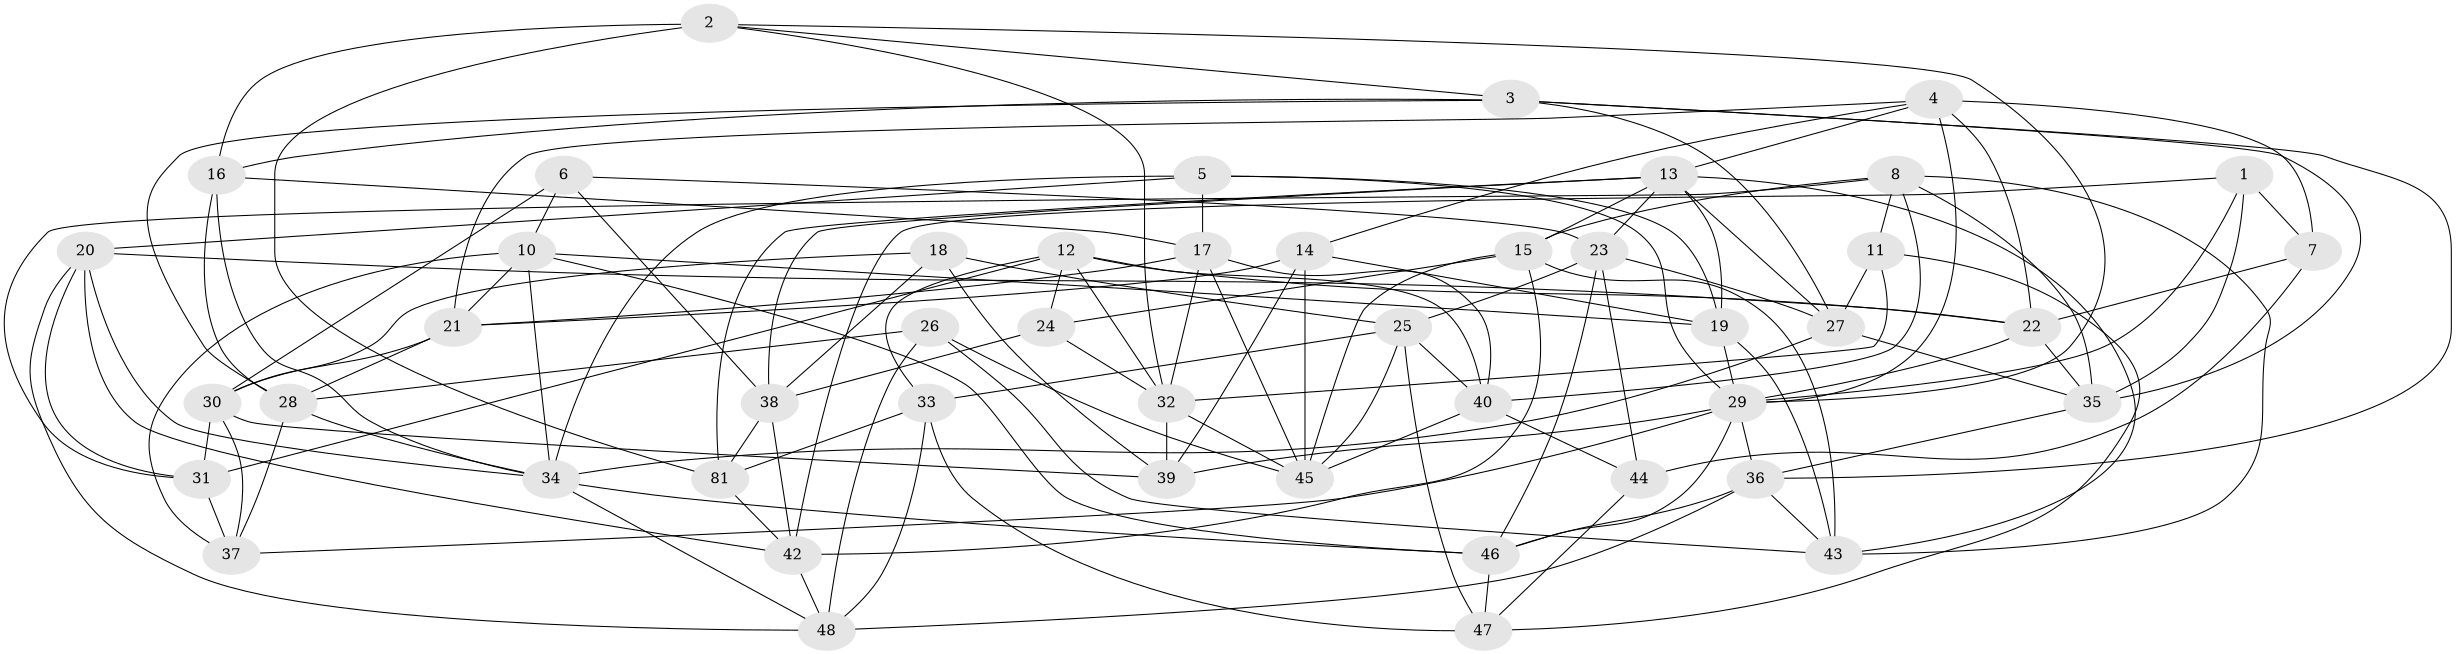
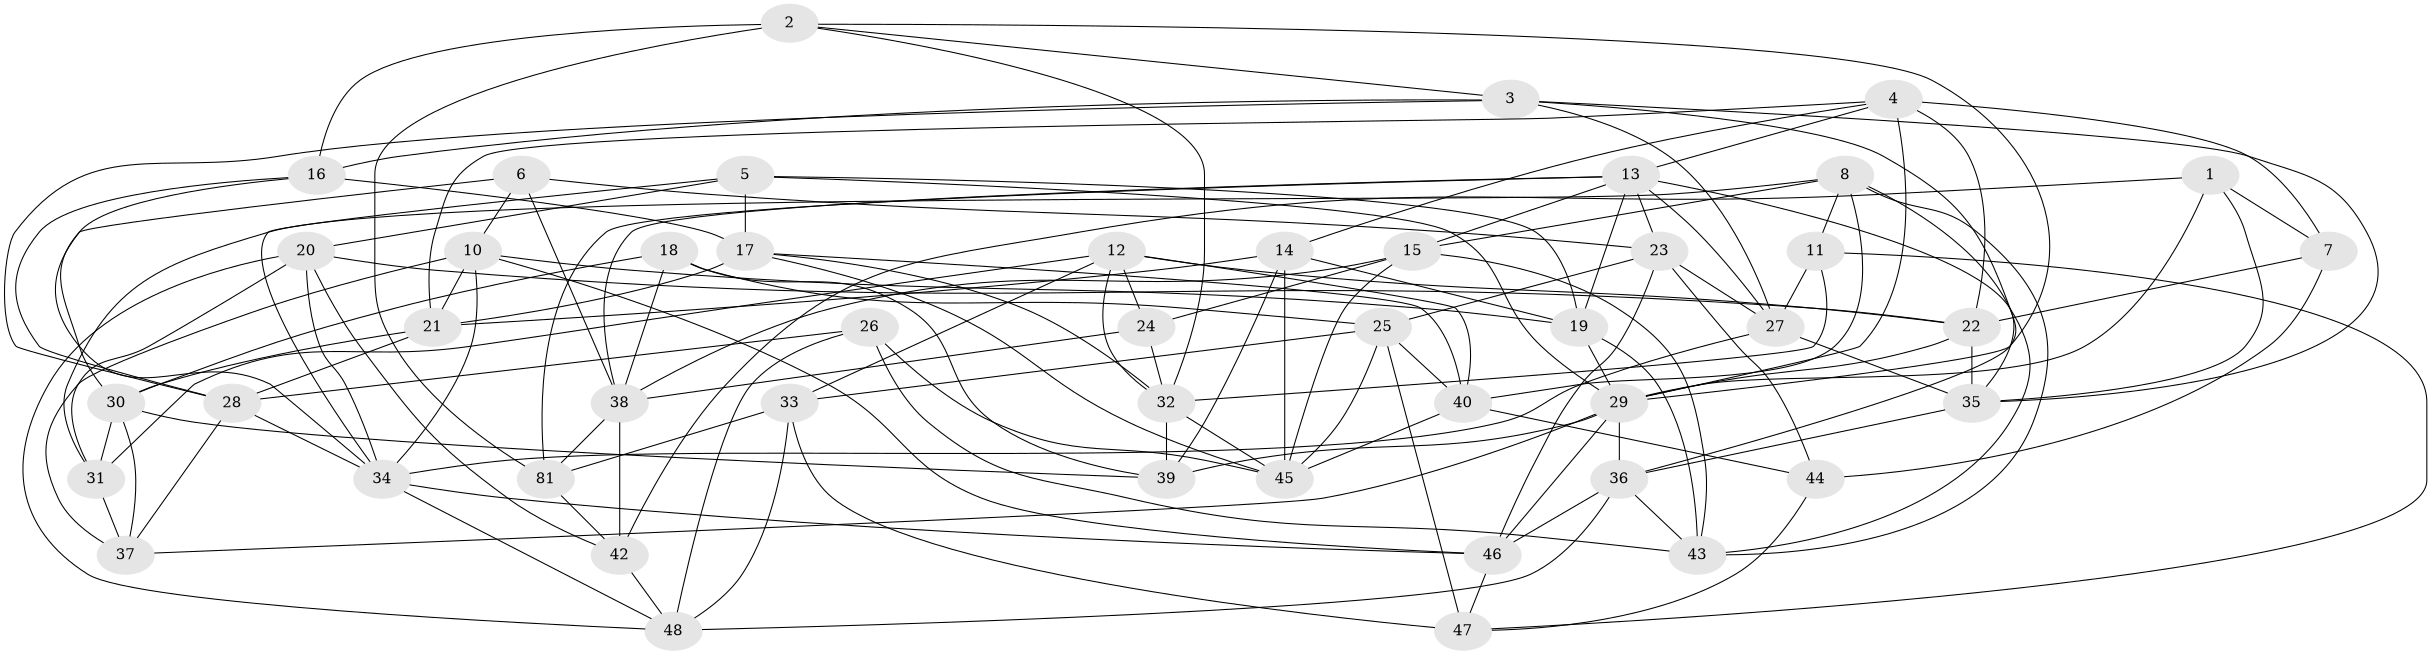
edge "15" -- "42": now "15" -- "38"
